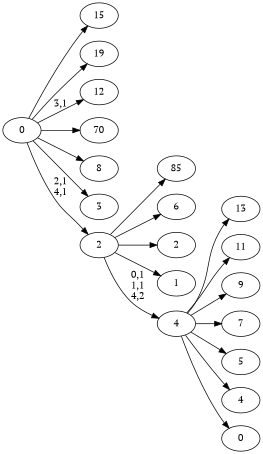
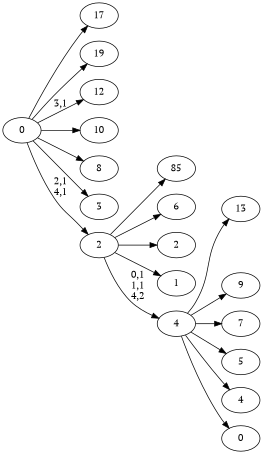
node "15": label "15" -> "17"
node "70": label "70" -> "10"
node "11": removed
